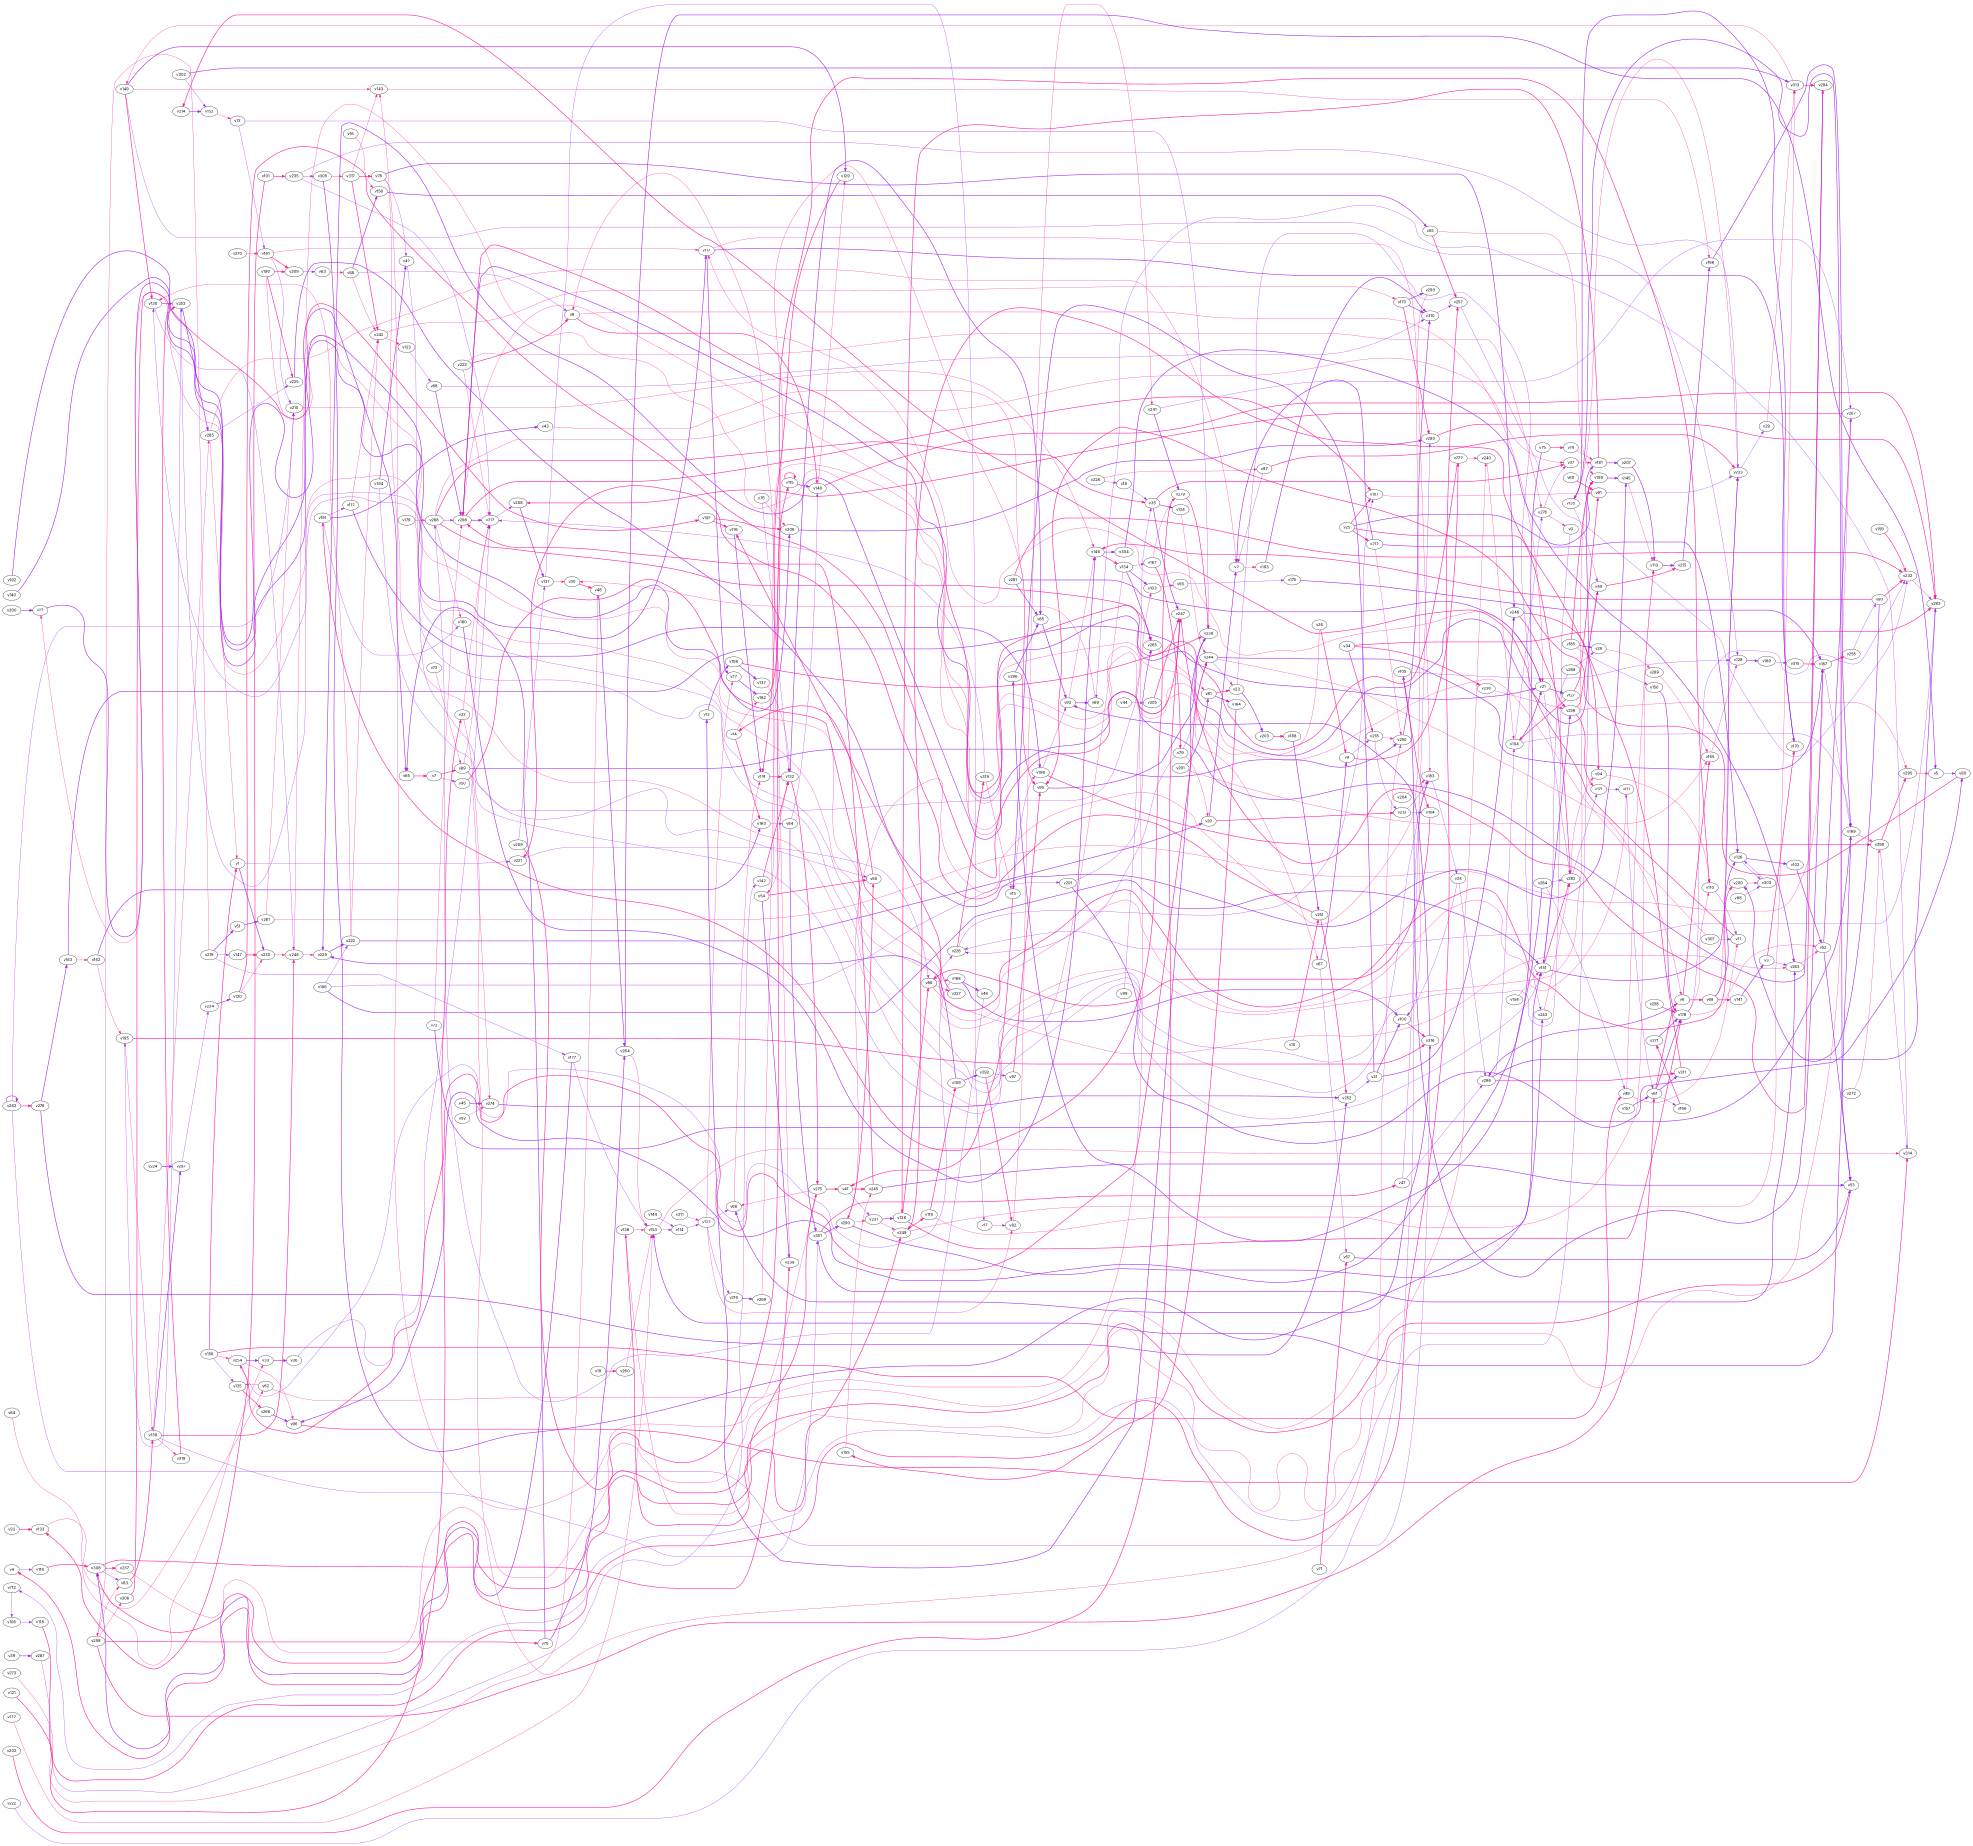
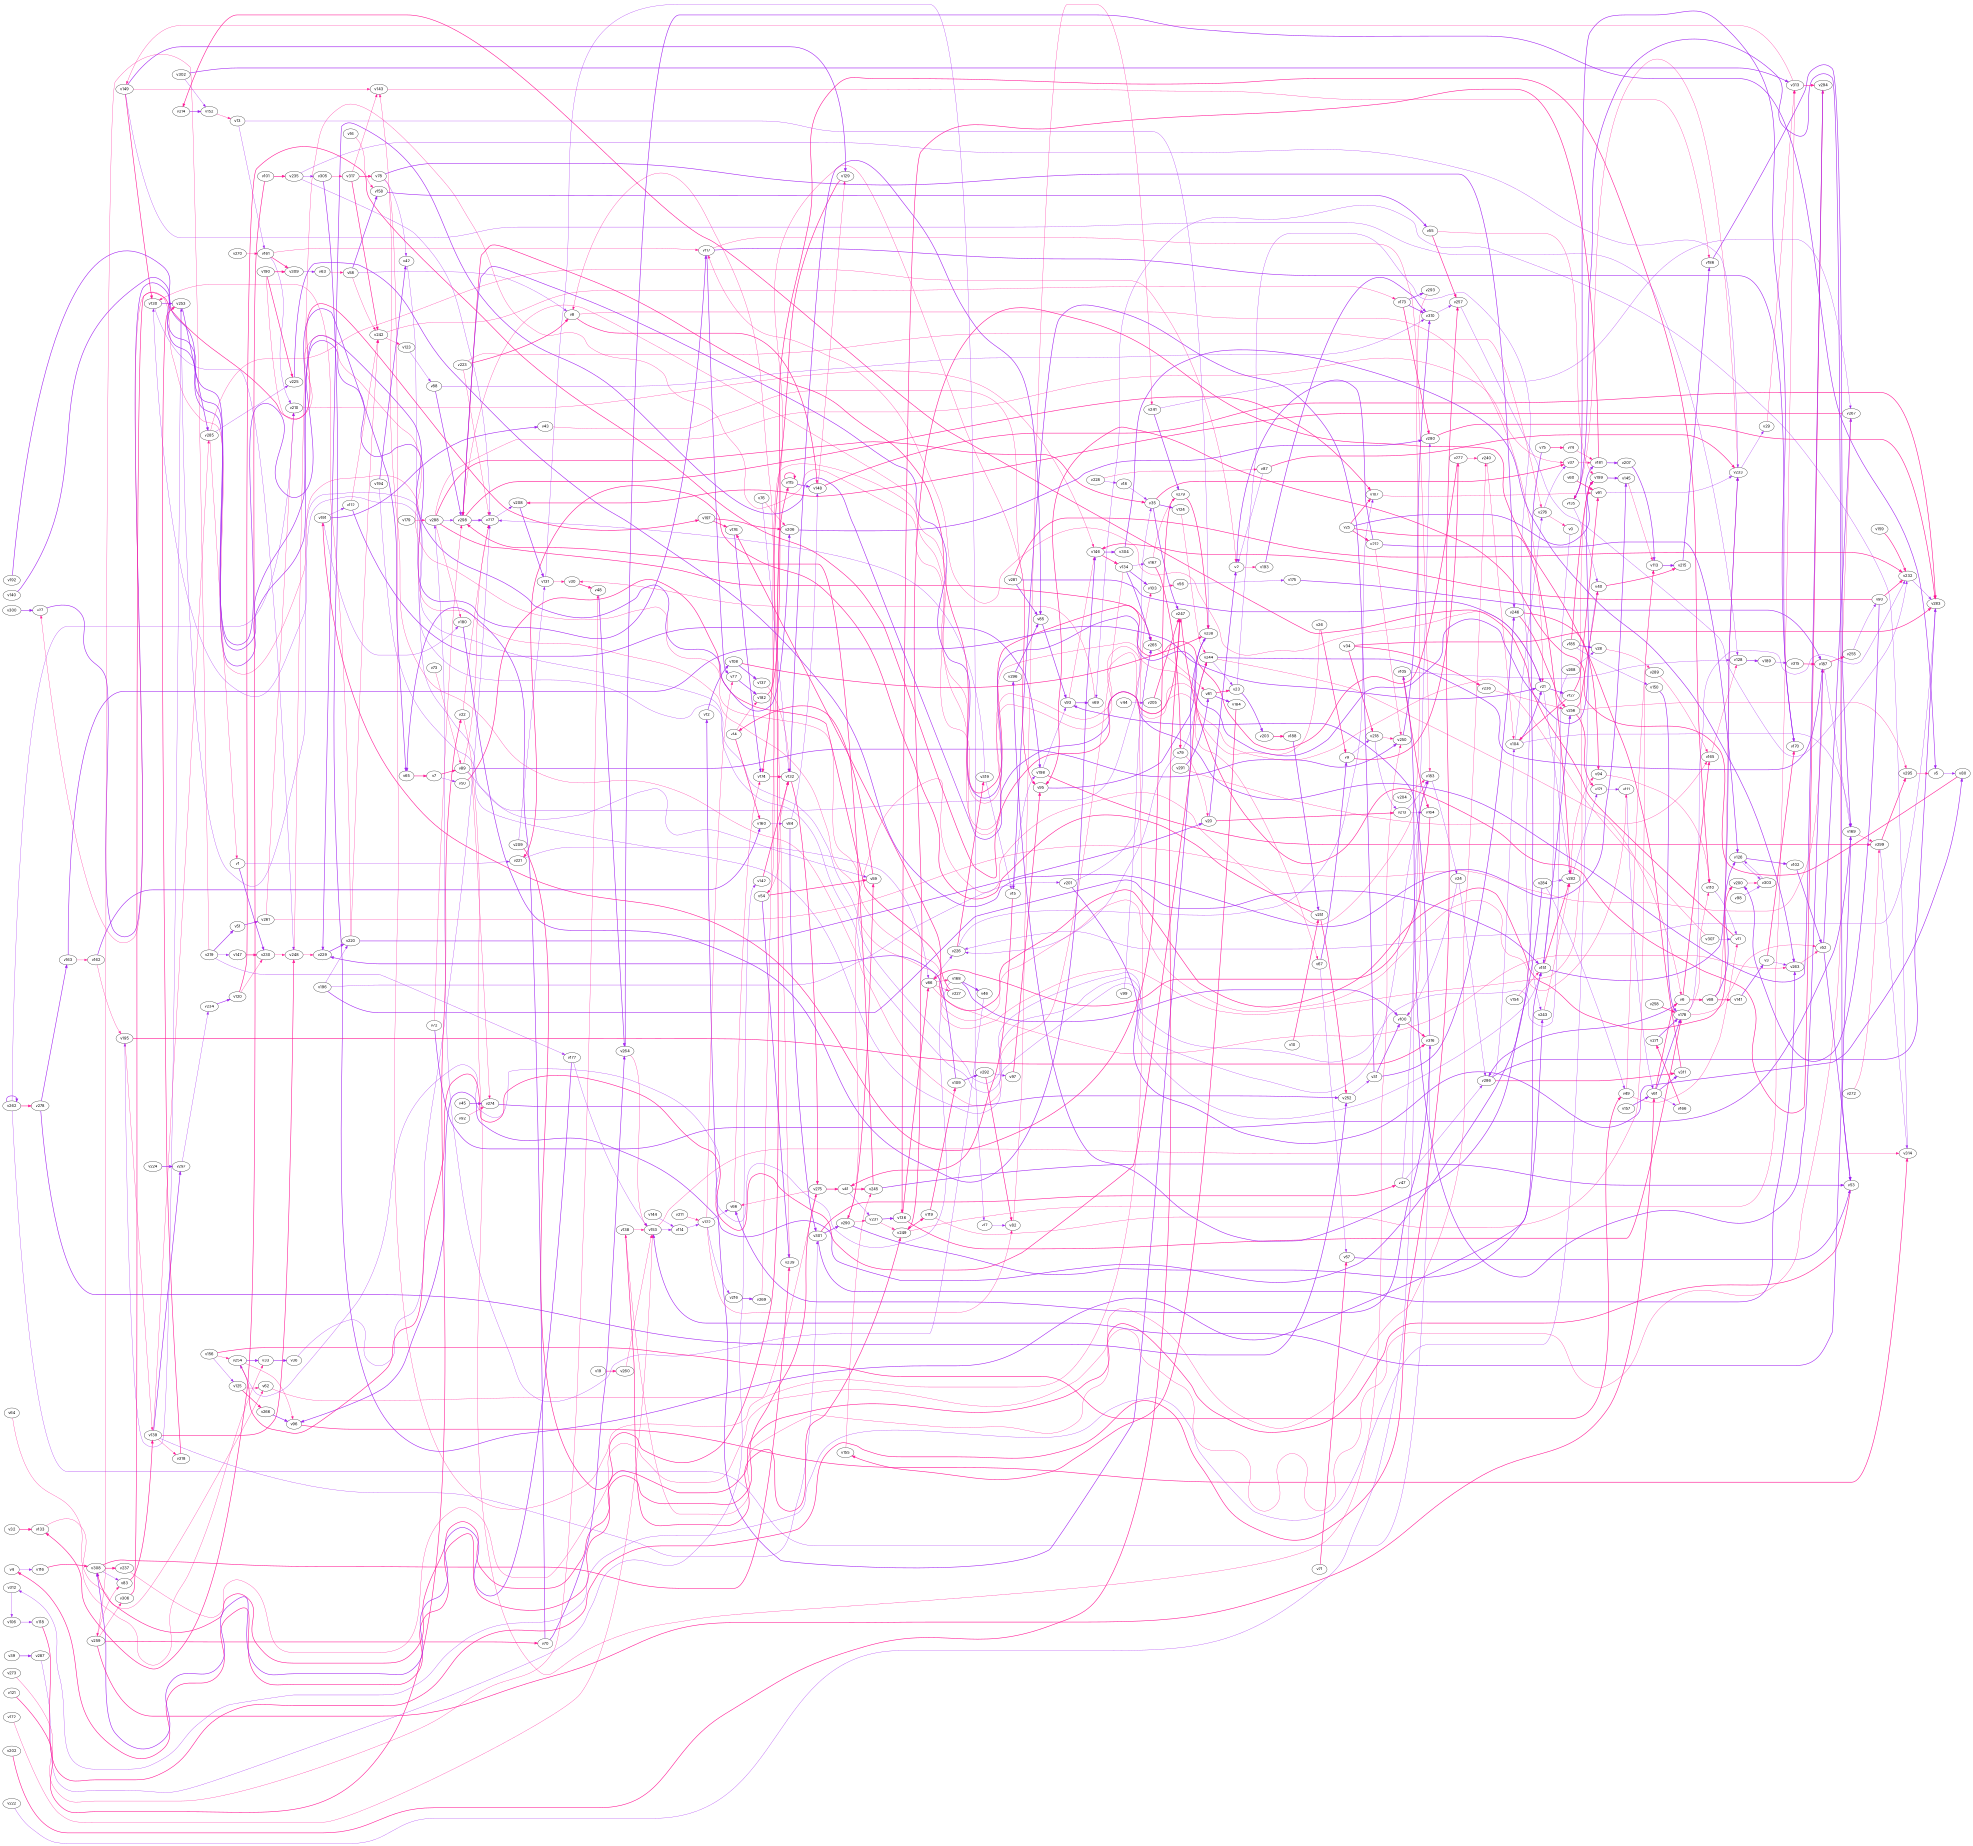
edge "v319" -> "v15": color deeppink -> purple
edge "v156" -> "v1": removed
edge "v62" -> "v125": reversed
node "v712": label "v712" -> "v312"
